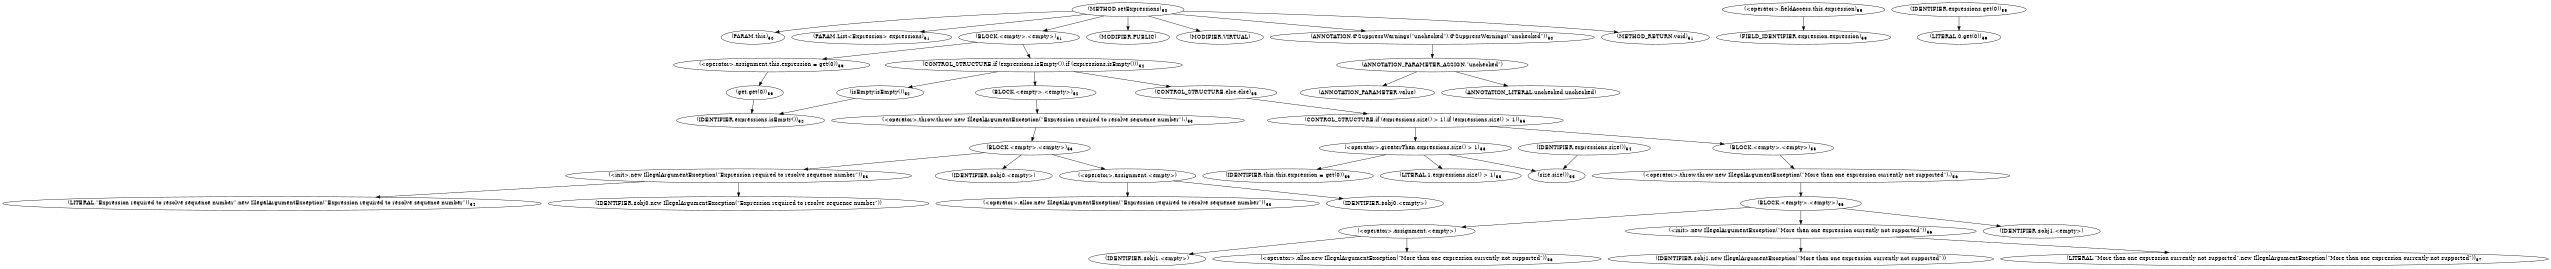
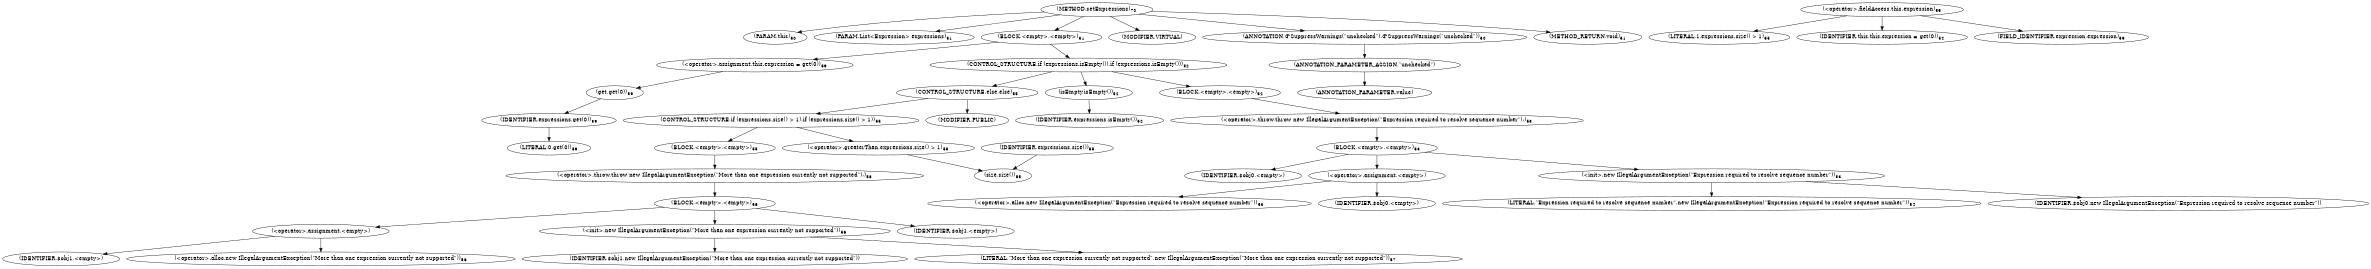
node "(METHOD,setExpressions)": text "50" -> "70"
edge "(METHOD,setExpressions)" -> "(MODIFIER,PUBLIC)": now "(CONTROL_STRUCTURE,else,else)" -> "(MODIFIER,PUBLIC)"
node "(ANNOTATION_LITERAL,unchecked,unchecked)": removed
edge "(get,get(0))" -> "(IDENTIFIER,expressions,isEmpty())": now "(get,get(0))" -> "(IDENTIFIER,expressions,get(0))"
node "(IDENTIFIER,expressions,size())": text "54" -> "55"
edge "(<operator>.greaterThan,expressions.size() > 1)" -> "(LITERAL,1,expressions.size() > 1)": now "(<operator>.fieldAccess,this.expression)" -> "(LITERAL,1,expressions.size() > 1)"
edge "(<operator>.greaterThan,expressions.size() > 1)" -> "(IDENTIFIER,this,this.expression = get(0))": now "(<operator>.fieldAccess,this.expression)" -> "(IDENTIFIER,this,this.expression = get(0))"
node "(IDENTIFIER,this,this.expression = get(0))": text "59" -> "54"
